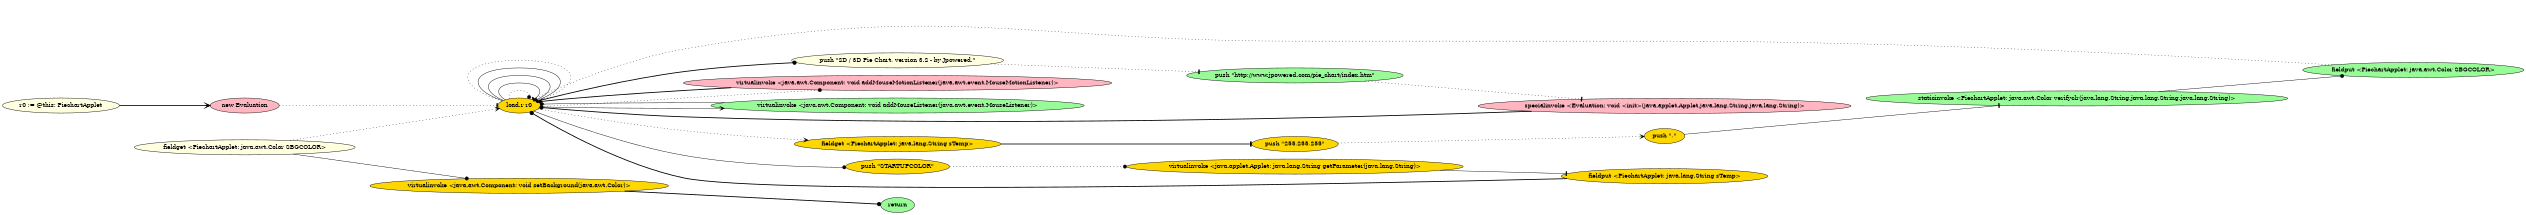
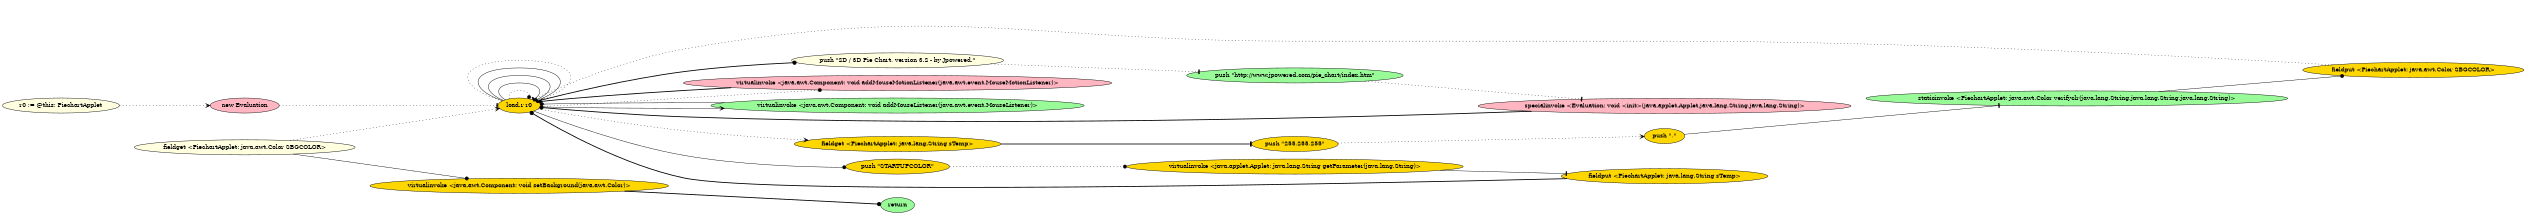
node "fieldput <PiechartApplet: java.awt.Color SBGCOLOR>": fillcolor palegreen -> gold
edge "r0 := @this: PiechartApplet" -> "new Evaluation": style bold -> dotted
